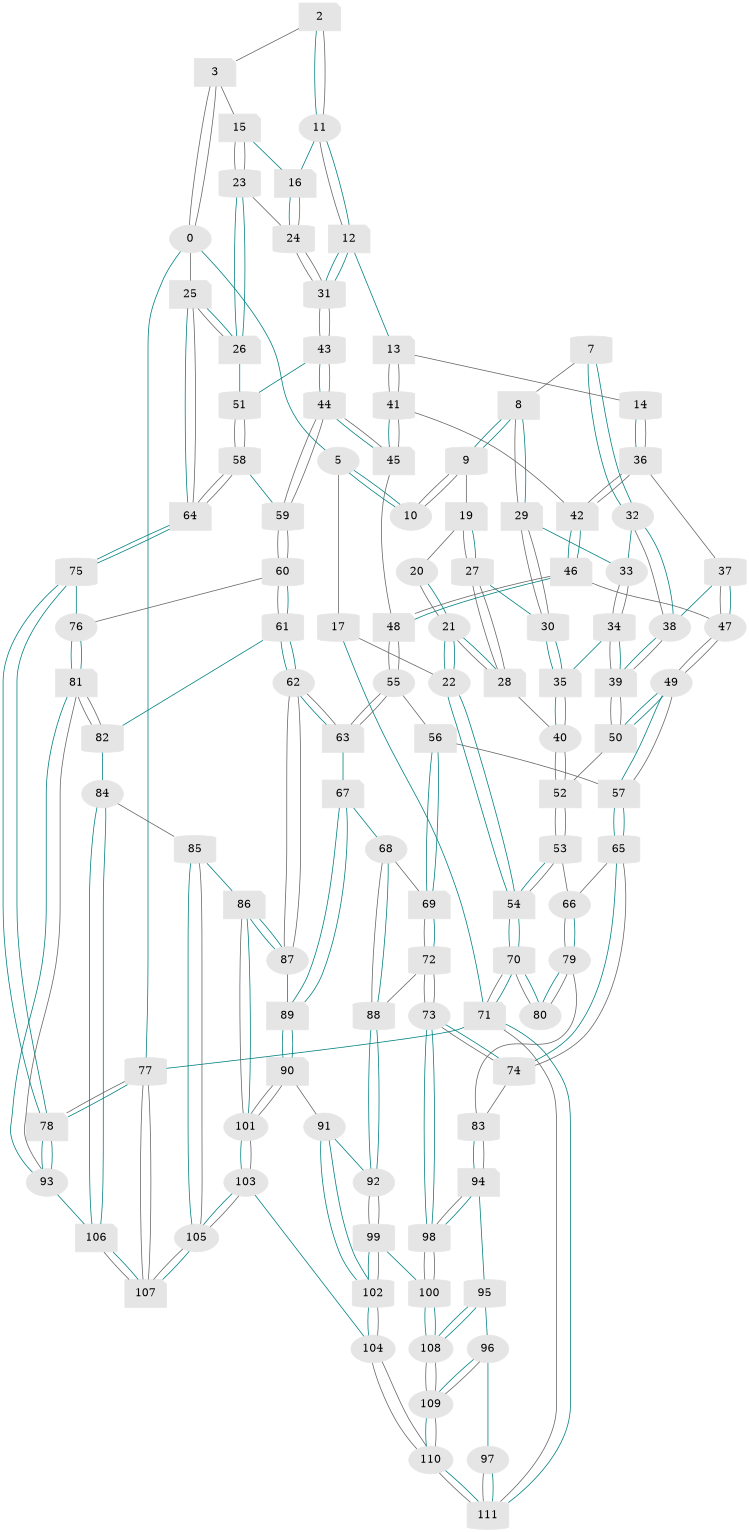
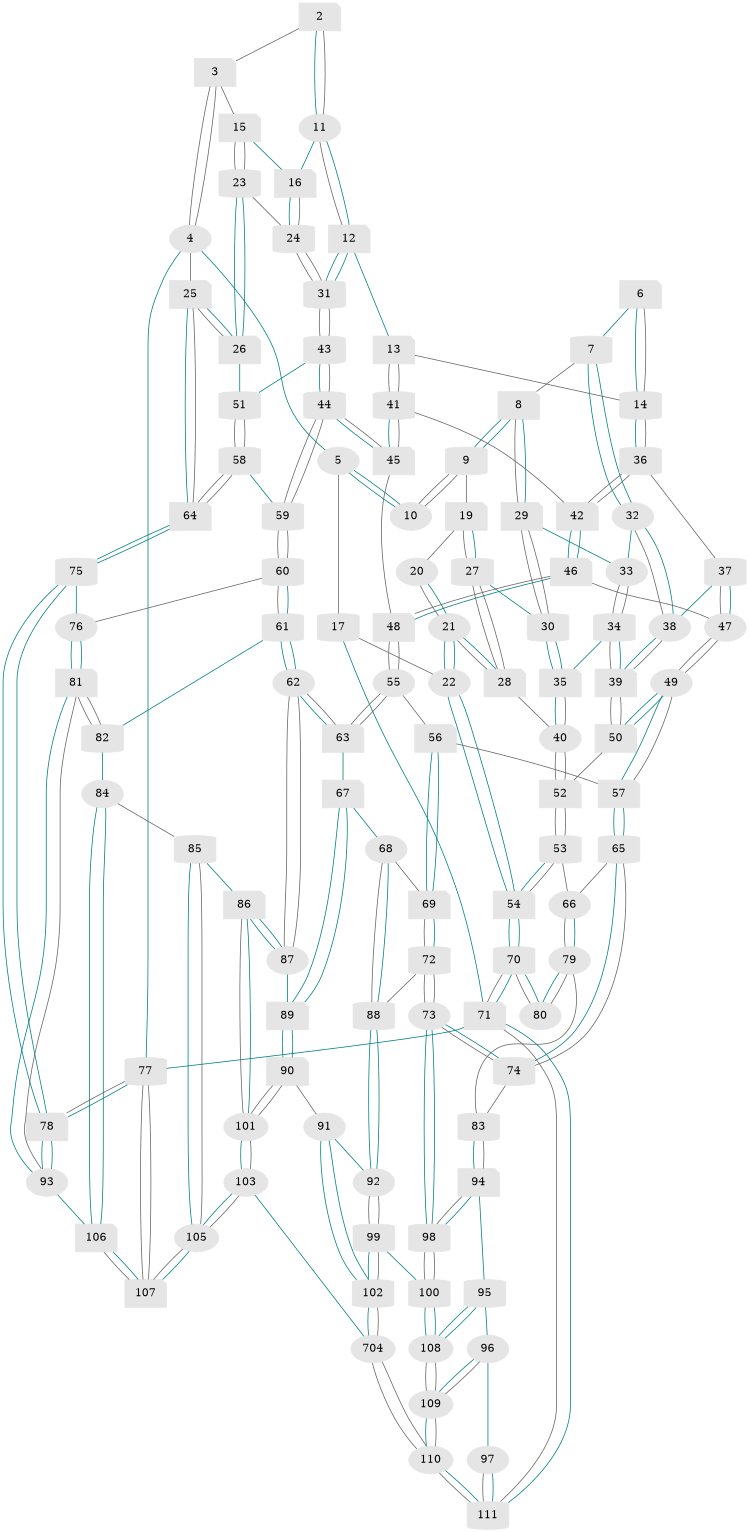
node "0": label "0" -> "4"
node "6": added
node "104": label "104" -> "704"
